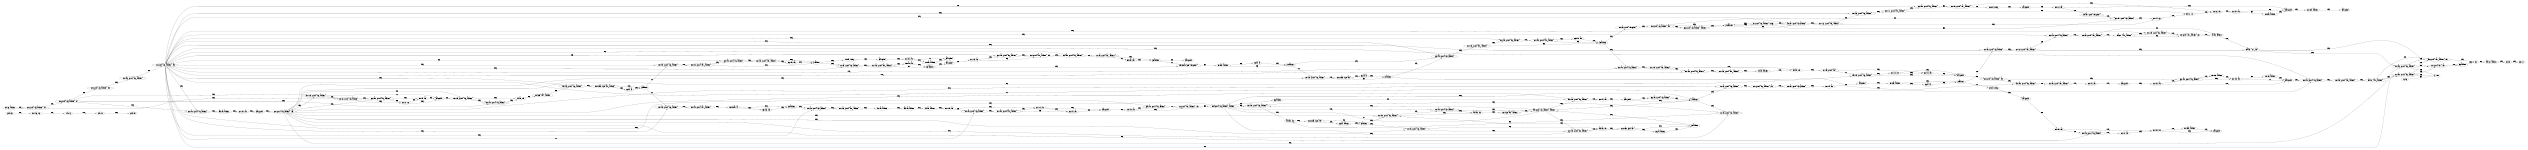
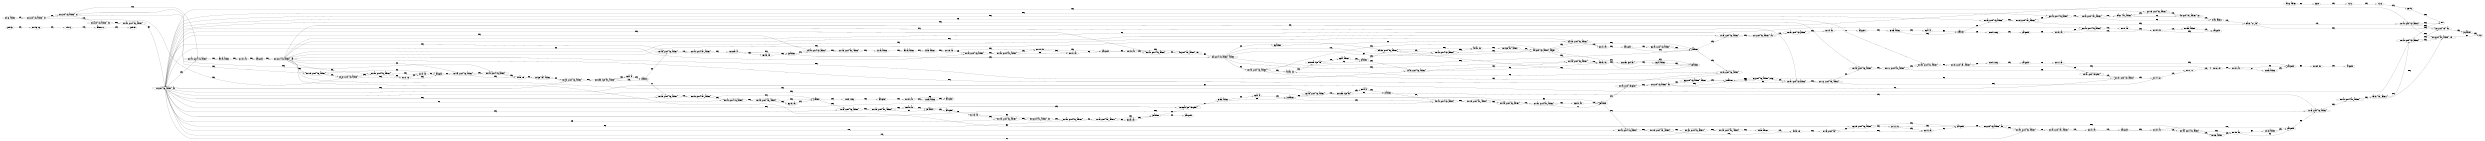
node "pop r13": added
node "mov edi , address": label "mov edi , address" -> "mov edi , rbx"
edge "nop" -> "add rsp , address": removed, label "CFG"
node "pop rbx": label "pop rbx" -> "pop xor"
edge "mov qword [ rbp - address ] , rsi" -> "mov qword [ rbp - address ] , rdx": label "CFG" -> "DFG"
node "push r12": label "push r12" -> "address r12"
